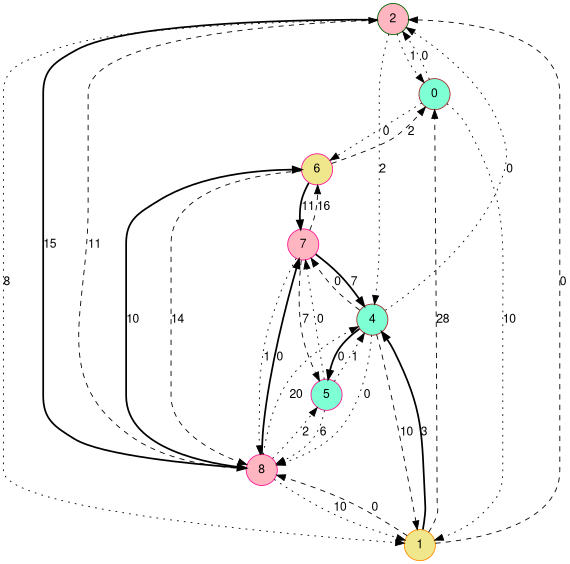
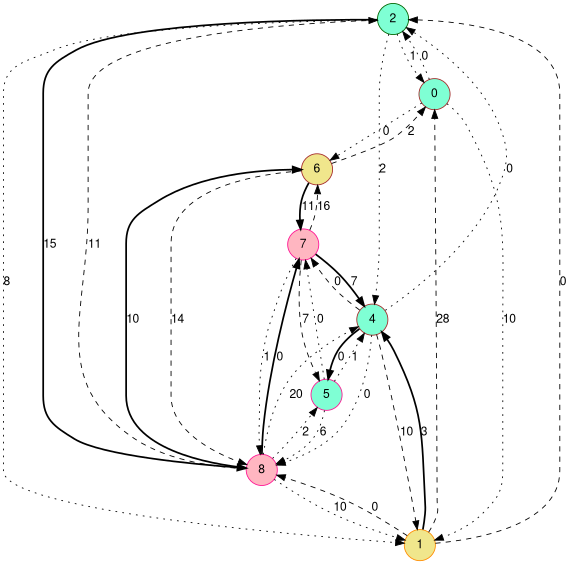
node "2": fillcolor lightpink -> aquamarine
node "6": color deeppink -> brown
